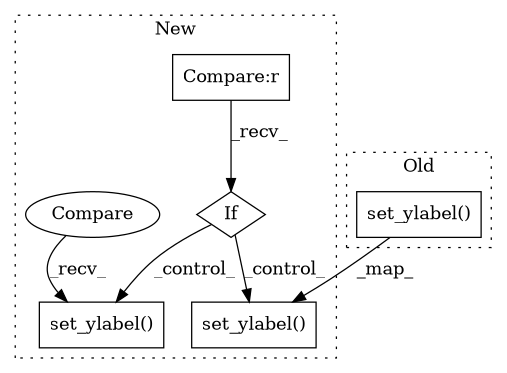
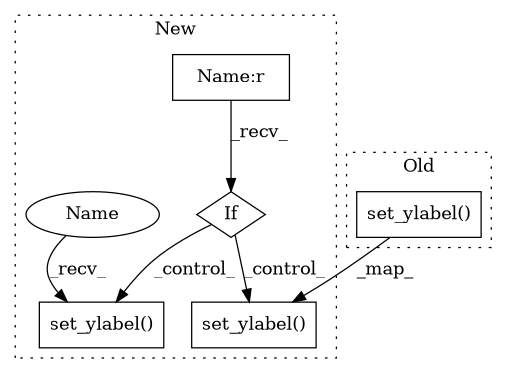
node "Compare:r": label "Compare:r" -> "Name:r"
node "Compare": label "Compare" -> "Name"
